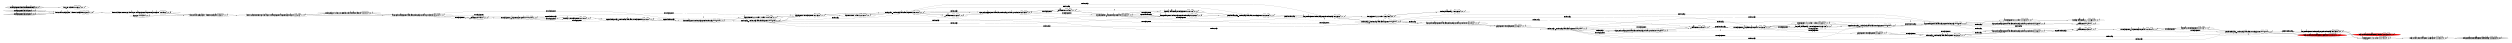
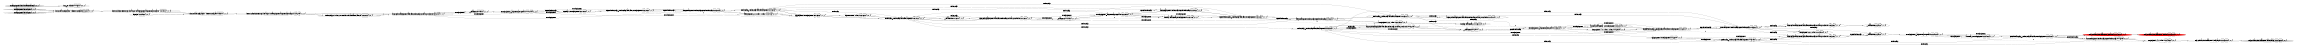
node "time.sleep(rebalanceDelay / 2 + 1)@@@35@@@['0', '0', '1']": removed
node "applyAssignments(returnedAssignments)@@@26@@@['1', '1', '1']": removed
